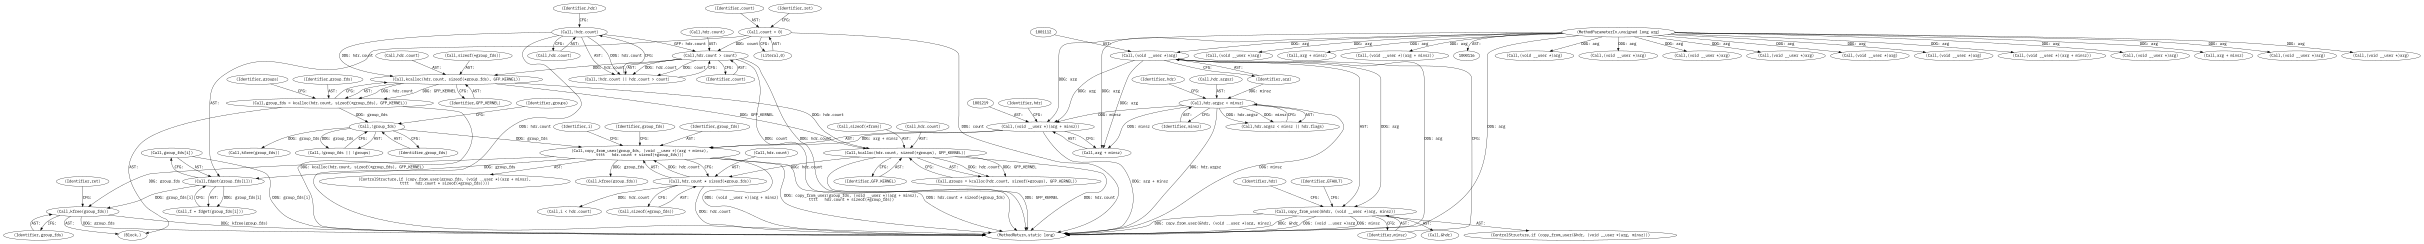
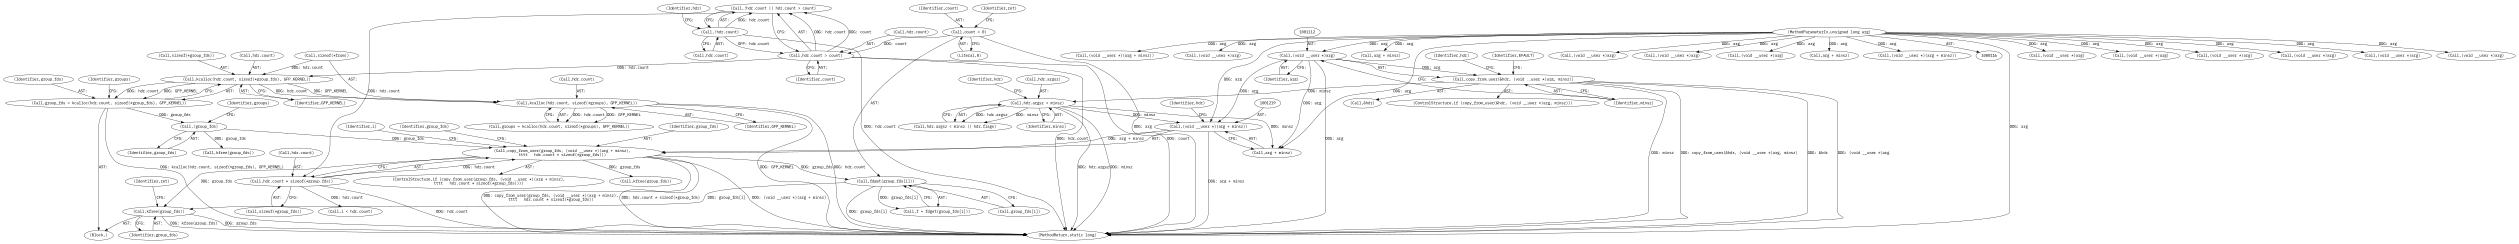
edge "(Call,!hdr.count)" -> "(Call,kcalloc(hdr.count, sizeof(*group_fds), GFP_KERNEL))": now "(Call,sizeof(*from))" -> "(Call,kcalloc(hdr.count, sizeof(*group_fds), GFP_KERNEL))"
edge "(Identifier,arg)" -> "(Call,hdr.argsz < minsz)": now "(Call,copy_from_user(&hdr, (void __user *)arg, minsz))" -> "(Call,hdr.argsz < minsz)"
edge "(Call,count = 0)" -> "(MethodReturn,static long)": label "DDG: count" -> "DDG: arg"
node "(Call,!group_fds || !groups)": removed
edge "(Call,kcalloc(hdr.count, sizeof(*groups), GFP_KERNEL))" -> "(Call,hdr.count * sizeof(*group_fds))": now "(Call,!hdr.count || hdr.count > count)" -> "(Call,hdr.count * sizeof(*group_fds))"
edge "(Call,group_fds[i])" -> "(MethodReturn,static long)": now "(Call,fdget(group_fds[i]))" -> "(MethodReturn,static long)"
